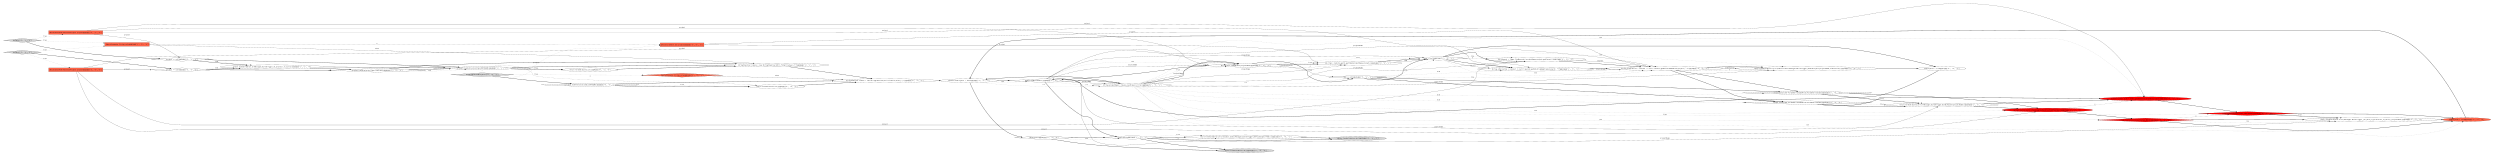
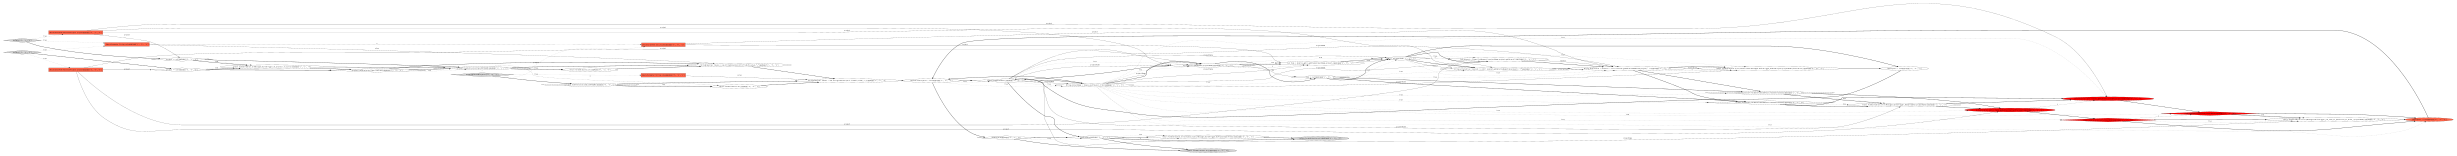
node "@QueryParameter String value@@@2@@@['0', '0', '1']": shape diamond -> box
